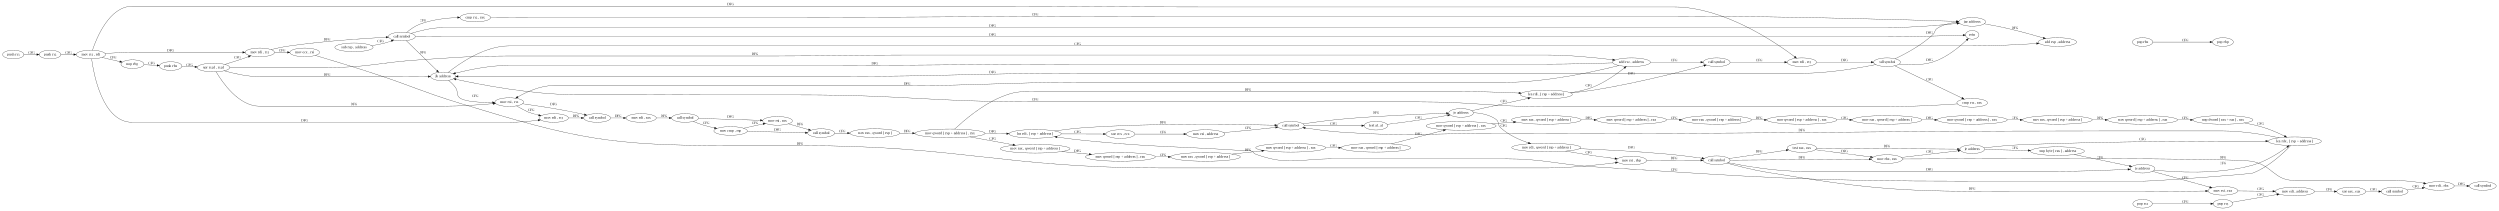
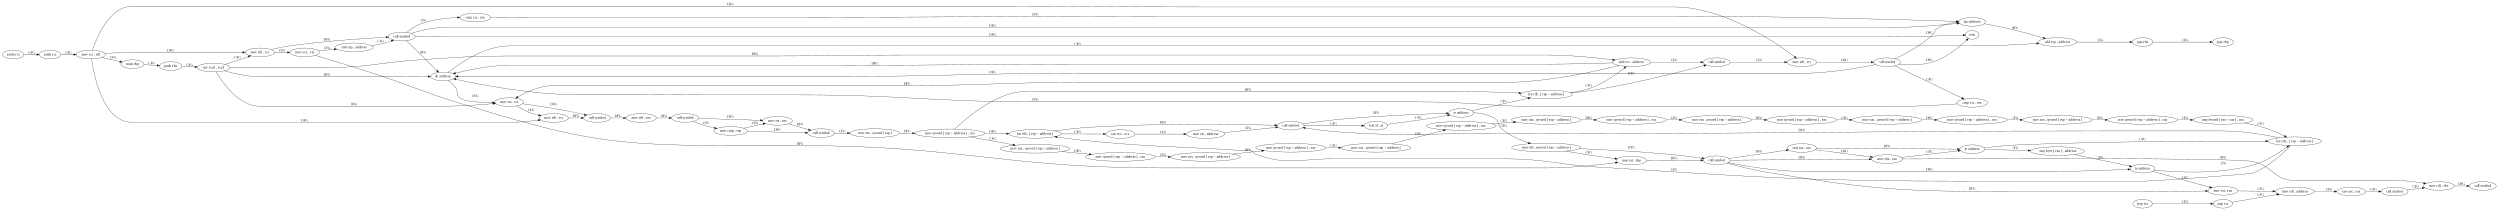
edge "add rsp , address" -> "pop rbx": added, label "CFG"
edge "mov ecx , rsi" -> "sub rsp , address": added, label "CFG"
node "nop rbp": label "nop rbp" -> "push rbp"
